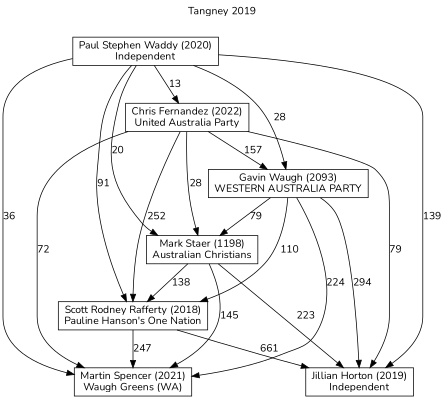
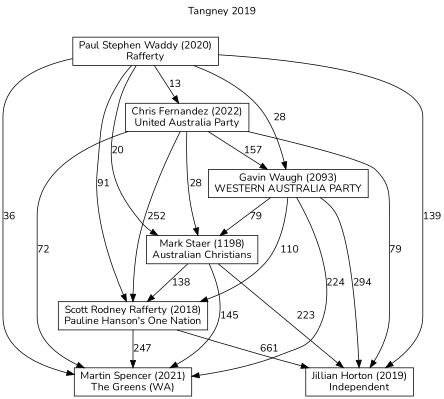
node "Paul Stephen Waddy (2020) Independent": label "Paul Stephen Waddy (2020) Independent" -> "Paul Stephen Waddy (2020) Rafferty"
node "Martin Spencer (2021) Waugh Greens (WA)": label "Martin Spencer (2021) Waugh Greens (WA)" -> "Martin Spencer (2021) The Greens (WA)"
